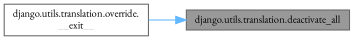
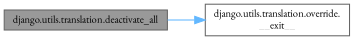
edge "django.utils.translation.override. __exit__" -> "django.utils.translation.deactivate_all": reversed
